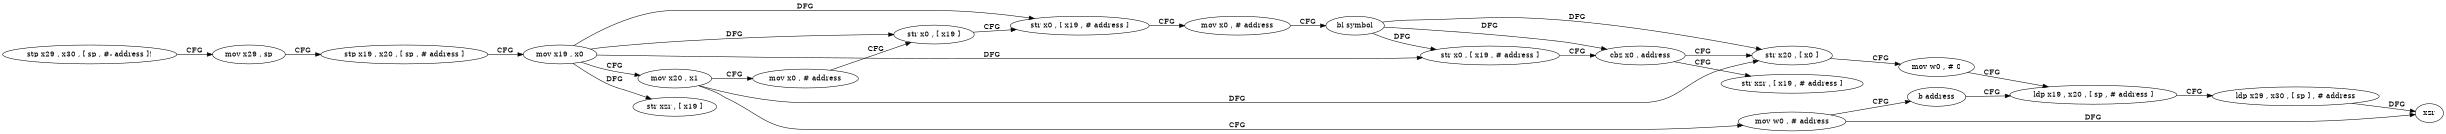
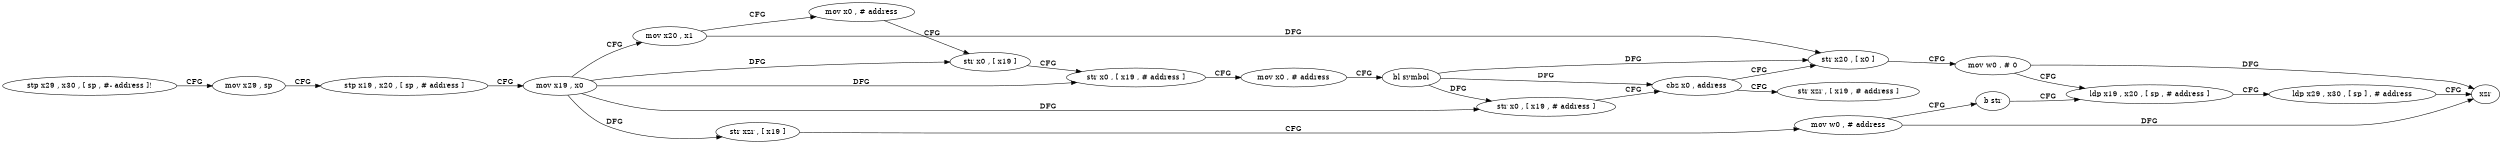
edge "mov w0 , # 0" -> "xzr": added, label "DFG"
node "b address": label "b address" -> "b str"
edge "ldp x29 , x30 , [ sp ] , # address" -> "xzr": label "DFG" -> "CFG"
edge "mov x20 , x1" -> "mov w0 , # address": now "str xzr , [ x19 ]" -> "mov w0 , # address"
